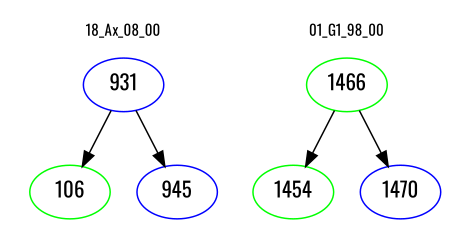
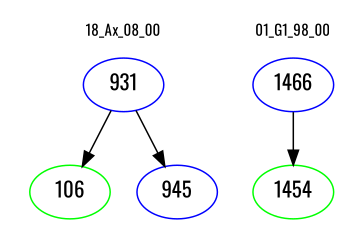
node "1466": color green -> blue
node "1470": removed
